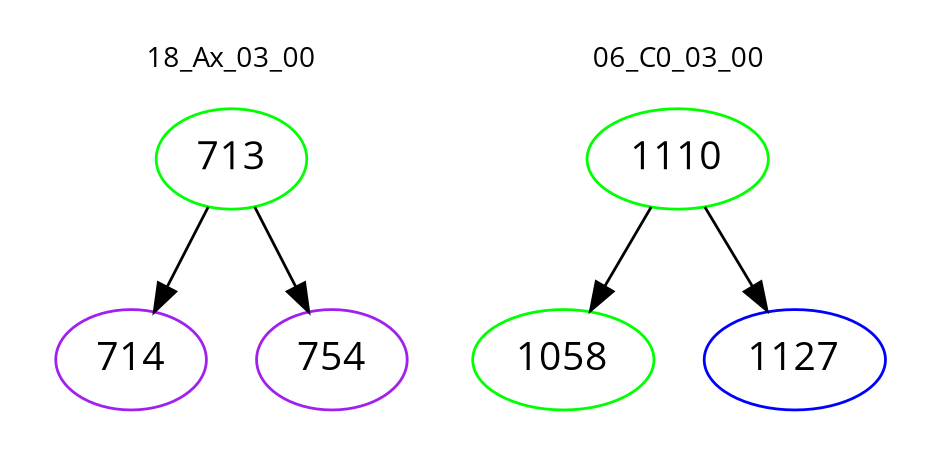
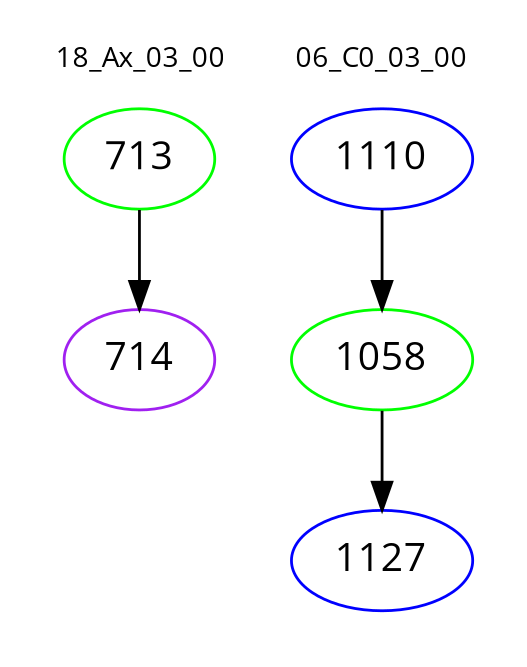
node "1110": color green -> blue
edge "1110" -> "1127": now "1058" -> "1127"
node "754": removed
